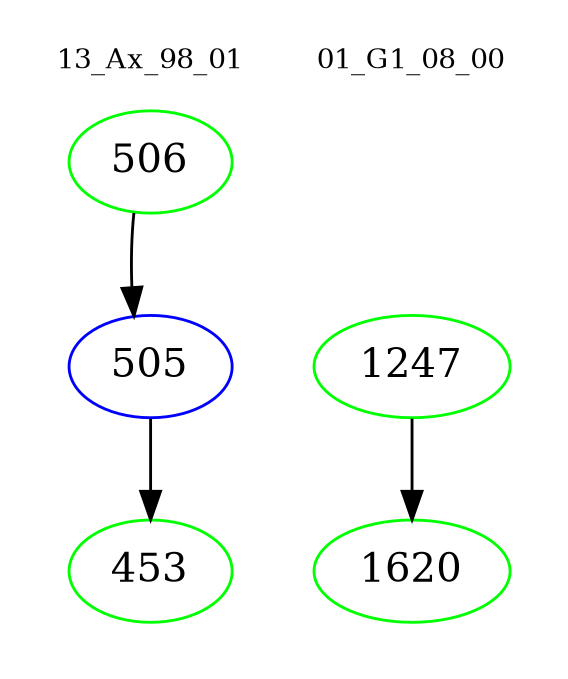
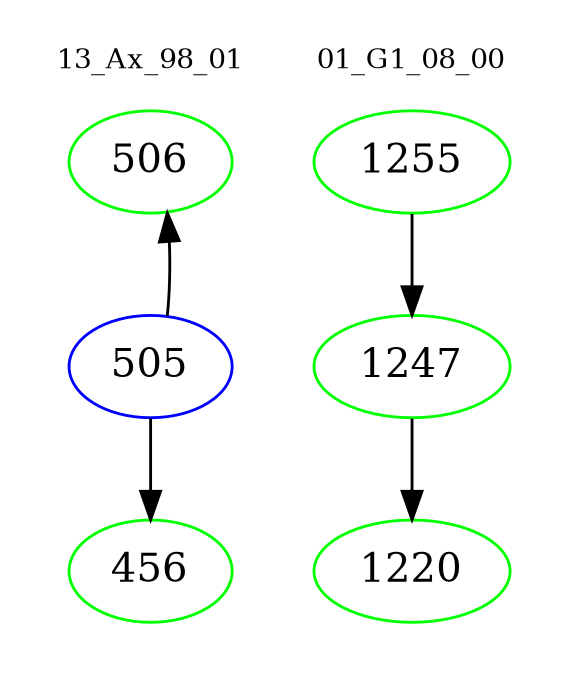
node "1255": added
edge "506" -> "505": reversed
node "453": label "453" -> "456"
node "1620": label "1620" -> "1220"
